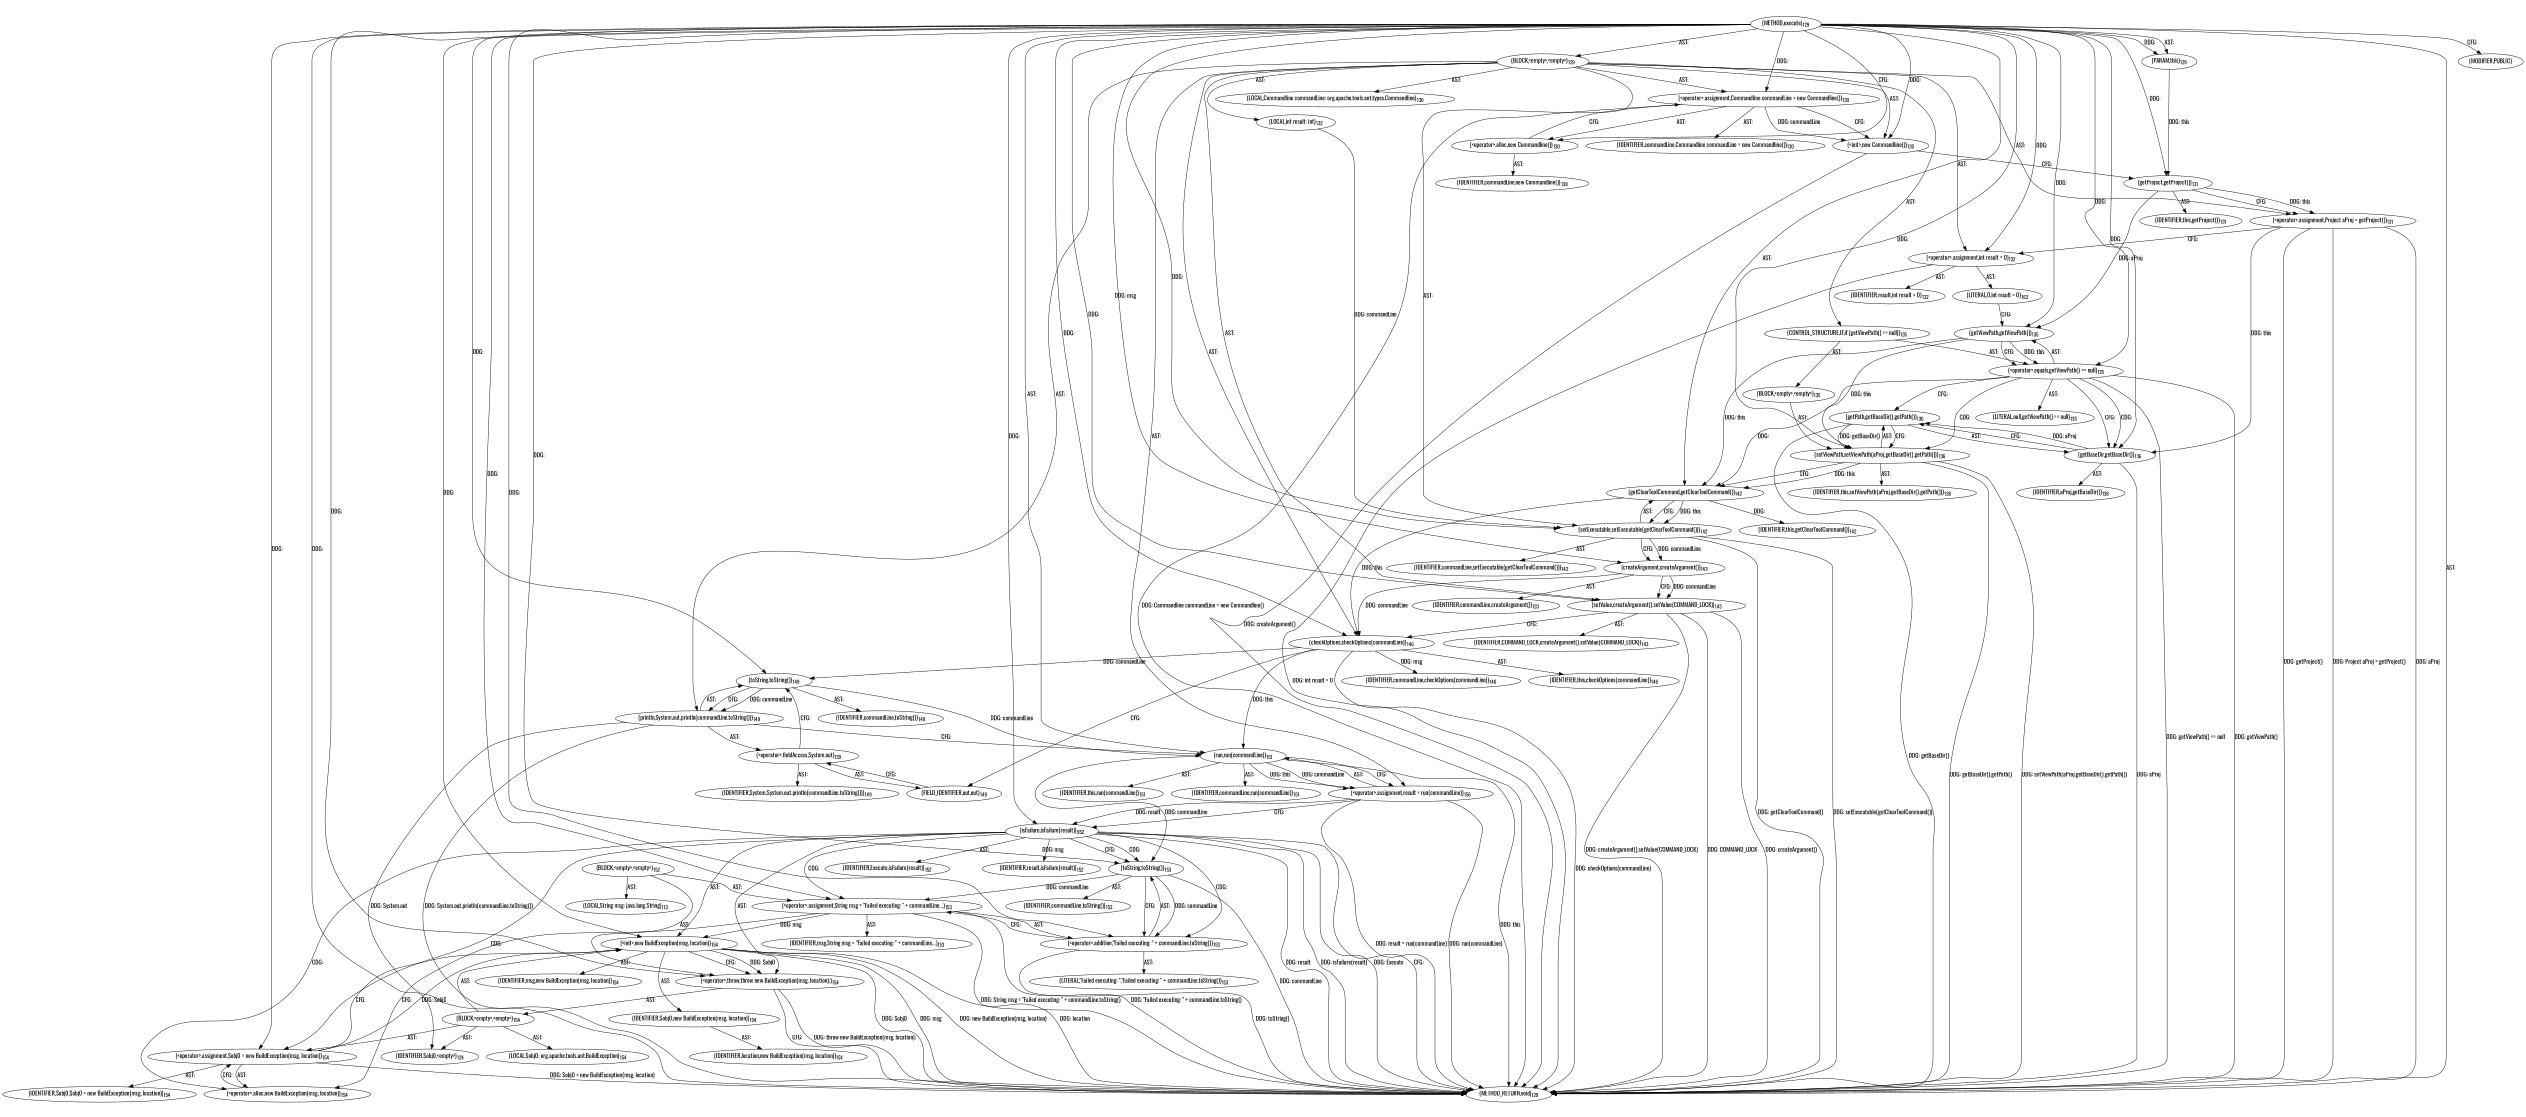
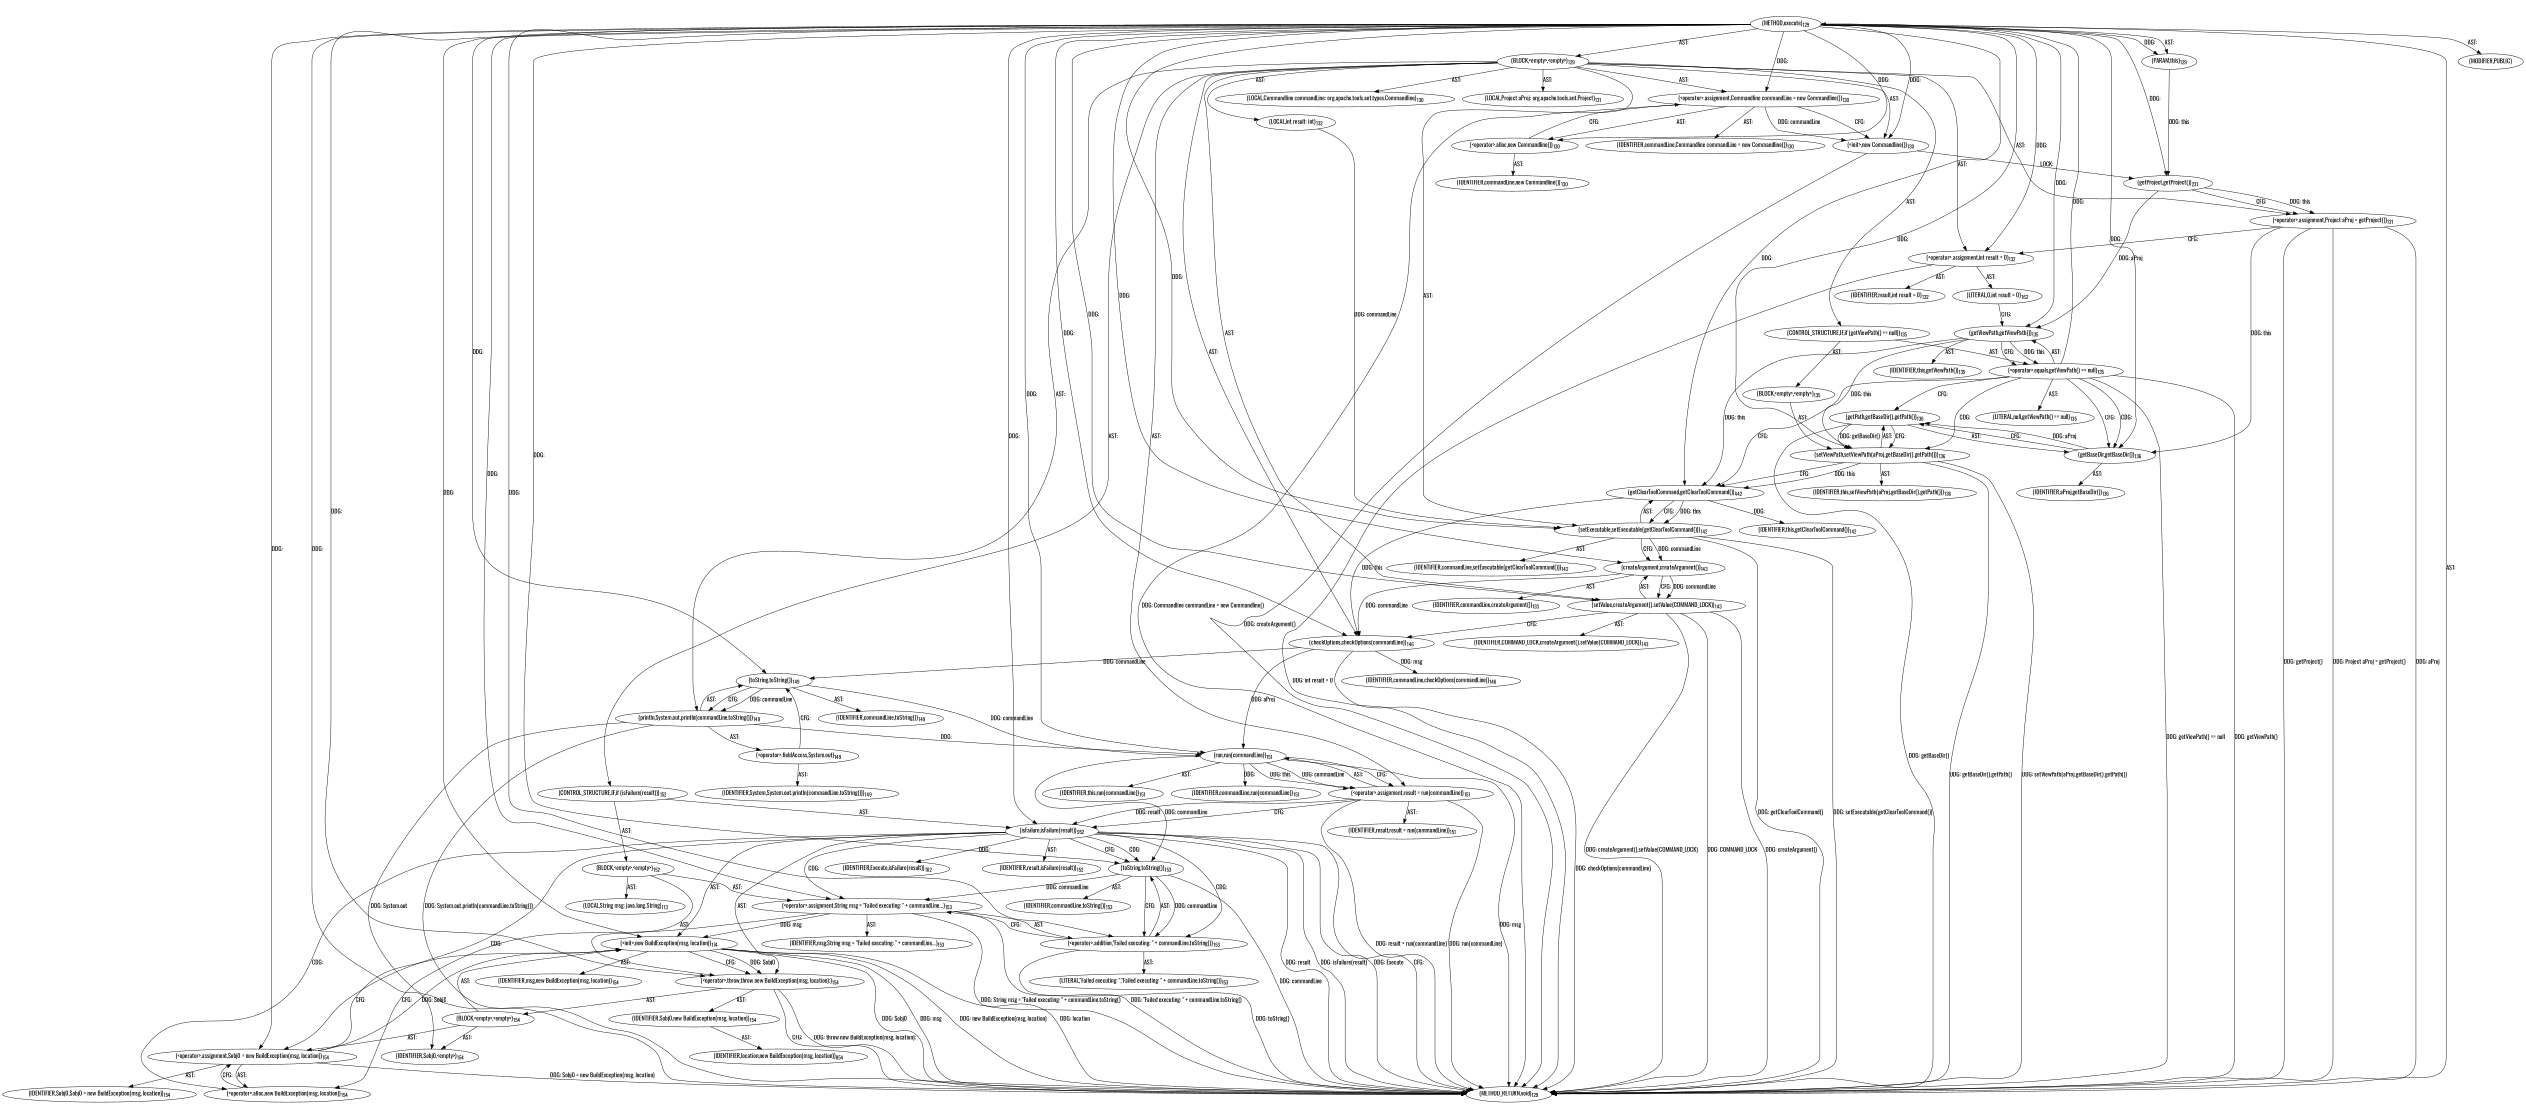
edge "(METHOD,execute)" -> "(MODIFIER,PUBLIC)": label "CFG: " -> "AST: "
edge "(METHOD,execute)" -> "(<operator>.alloc,new Commandline())": label "CFG: " -> "DDG: "
edge "(METHOD,execute)" -> "(<operator>.equals,getViewPath() == null)": reversed
node "(LOCAL,Project aProj: org.apache.tools.ant.Project)": added
edge "(<init>,new Commandline())" -> "(getProject,getProject())": label "CFG: " -> "LOCK: "
node "(IDENTIFIER,commandLine,new Commandline())": text "138" -> "130"
node "(getProject,getProject())": text "131" -> "231"
node "(IDENTIFIER,this,getProject())": removed
edge "(METHOD,execute)" -> "(getClearToolCommand,getClearToolCommand())": label "AST: " -> "DDG: "
edge "(METHOD,execute)" -> "(createArgument,createArgument())": label "DDG: msg" -> "DDG: "
node "(IDENTIFIER,this,getViewPath())": added
edge "(METHOD,execute)" -> "(run,run(commandLine))": label "AST: " -> "DDG: "
edge "(<operator>.equals,getViewPath() == null)" -> "(getClearToolCommand,getClearToolCommand())": label "DDG: " -> "CFG: "
node "(getClearToolCommand,getClearToolCommand())": text "142" -> "442"
edge "(setValue,createArgument().setValue(COMMAND_LOCK))" -> "(createArgument,createArgument())": added, label "AST:"
node "(IDENTIFIER,this,checkOptions(commandLine))": removed
edge "(checkOptions,checkOptions(commandLine))" -> "(run,run(commandLine))": label "DDG: this" -> "DDG: aProj"
edge "(println,System.out.println(commandLine.toString()))" -> "(run,run(commandLine))": label "CFG: " -> "DDG: "
node "(<operator>.fieldAccess,System.out)": text "139" -> "149"
edge "(run,run(commandLine))" -> "(IDENTIFIER,commandLine,run(commandLine))": label "AST: " -> "DDG: "
node "(<operator>.assignment,result = run(commandLine))": text "156" -> "151"
node "(CONTROL_STRUCTURE,IF,if (isFailure(result)))": added
node "(FIELD_IDENTIFIER,out,out)": removed
node "(IDENTIFIER,result,result = run(commandLine))": added
edge "(isFailure,isFailure(result))" -> "(IDENTIFIER,Execute,isFailure(result))": label "AST: " -> "DDG: "
edge "(isFailure,isFailure(result))" -> "(IDENTIFIER,result,isFailure(result))": label "DDG: msg" -> "AST: "
node "(IDENTIFIER,Execute,isFailure(result))": text "152" -> "102"
edge "(run,run(commandLine))" -> "(METHOD_RETURN,void)": label "DDG: this" -> "DDG: msg"
node "(<init>,new BuildException(msg, location))": text "154" -> "174"
edge "(<init>,new BuildException(msg, location))" -> "(IDENTIFIER,$obj0,new BuildException(msg, location))": now "(<operator>.throw,throw new BuildException(msg, location);)" -> "(IDENTIFIER,$obj0,new BuildException(msg, location))"
edge "(getBaseDir,getBaseDir())" -> "(METHOD_RETURN,void)": removed, label "DDG: aProj"
node "(IDENTIFIER,$obj0,<empty>)": text "124" -> "154"
node "(IDENTIFIER,location,new BuildException(msg, location))": text "154" -> "854"
node "(LOCAL,$obj0: org.apache.tools.ant.BuildException)": removed
